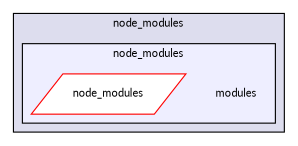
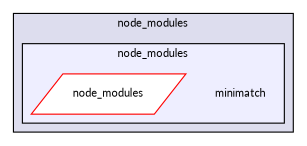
node "modules": label "modules" -> "minimatch"
